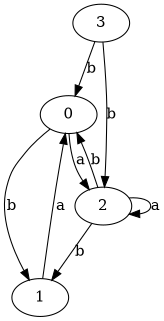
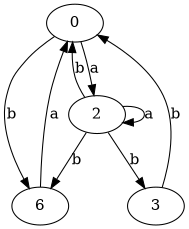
edge "3" -> "2": reversed
node "1": label "1" -> "6"
